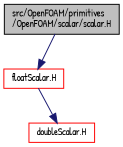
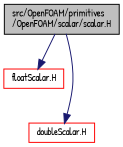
edge "floatScalar.H" -> "doubleScalar.H": now "src/OpenFOAM/primitives /OpenFOAM/scalar/scalar.H" -> "doubleScalar.H"
